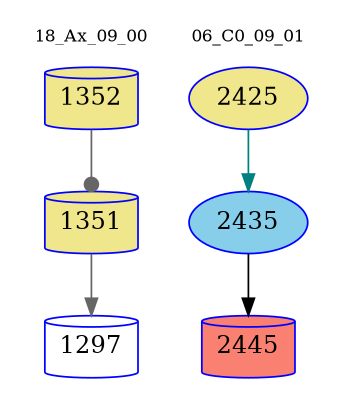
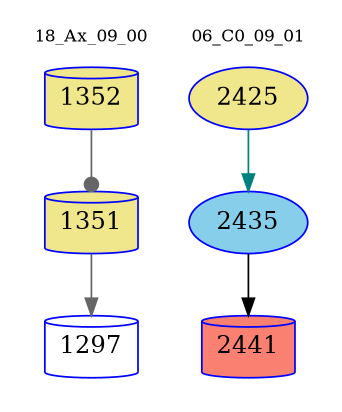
node "2445": label "2445" -> "2441"
